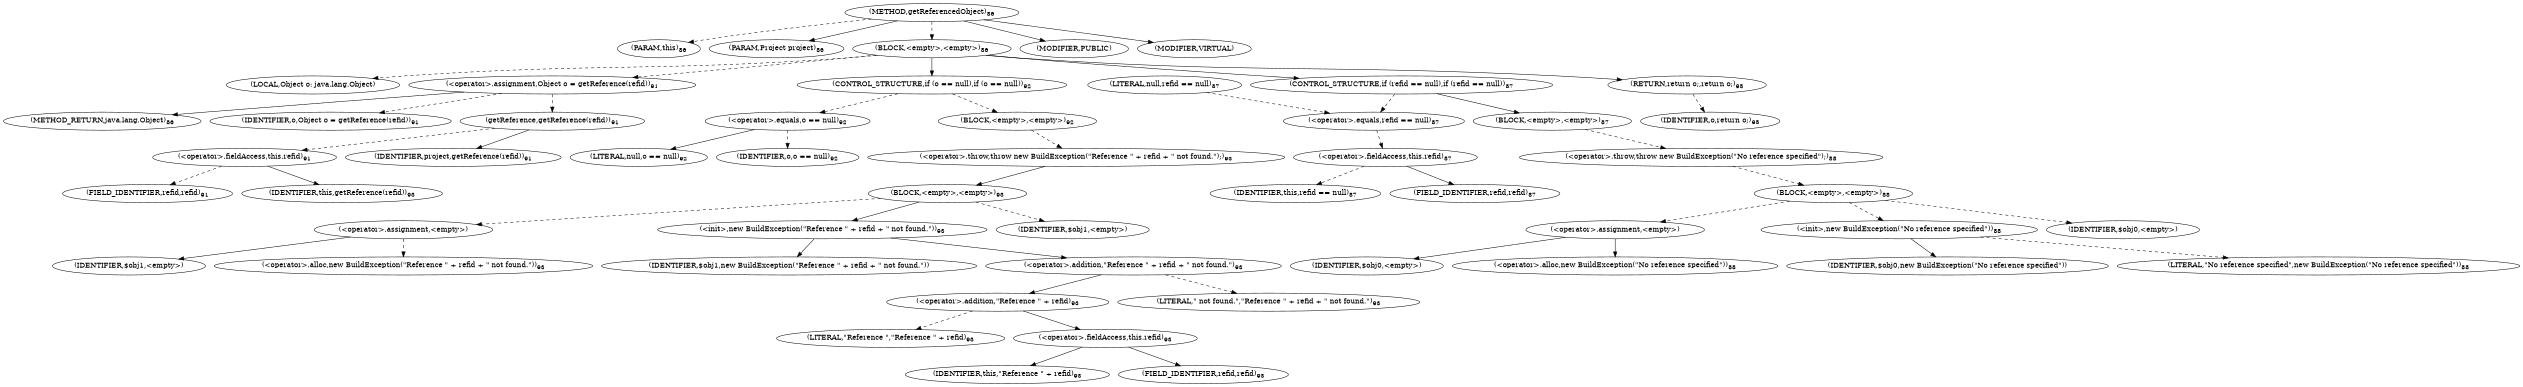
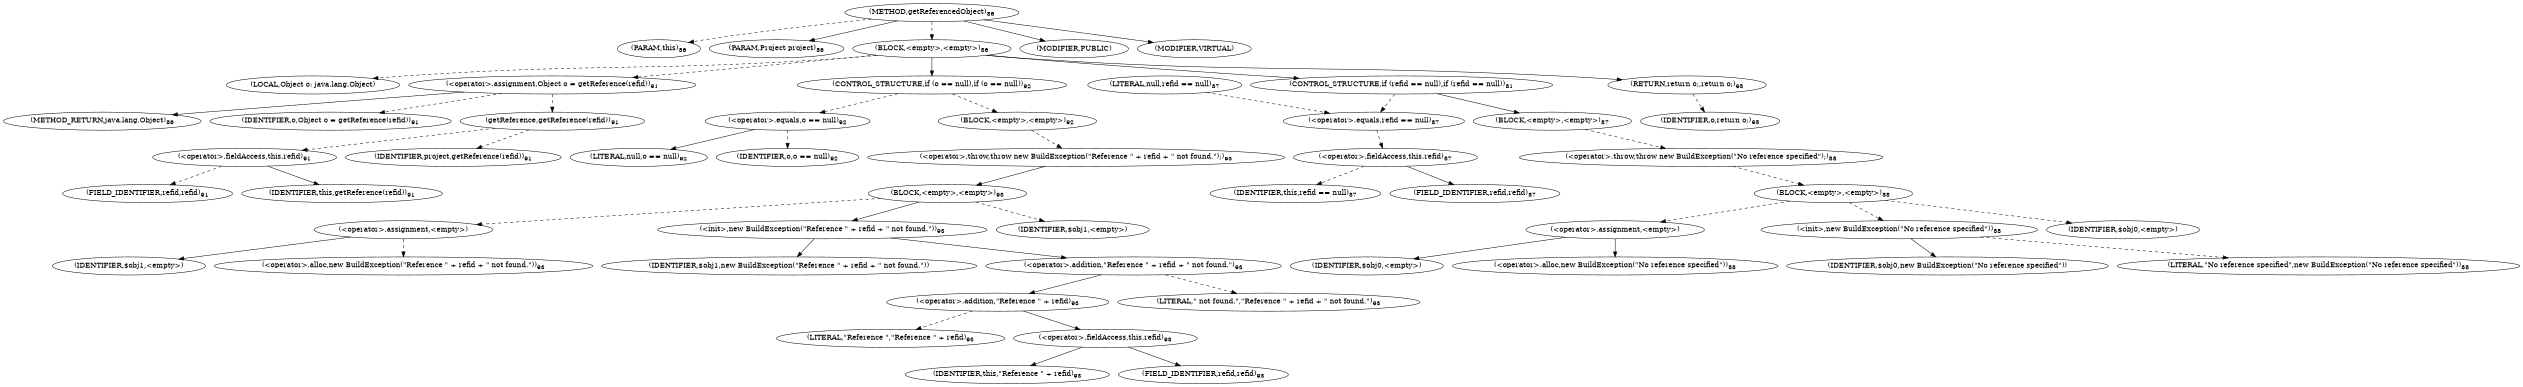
node "(CONTROL_STRUCTURE,if (refid == null),if (refid == null))": text "87" -> "81"
edge "(getReference,getReference(refid))" -> "(IDENTIFIER,project,getReference(refid))": style solid -> dashed
node "(IDENTIFIER,this,getReference(refid))": text "93" -> "91"
